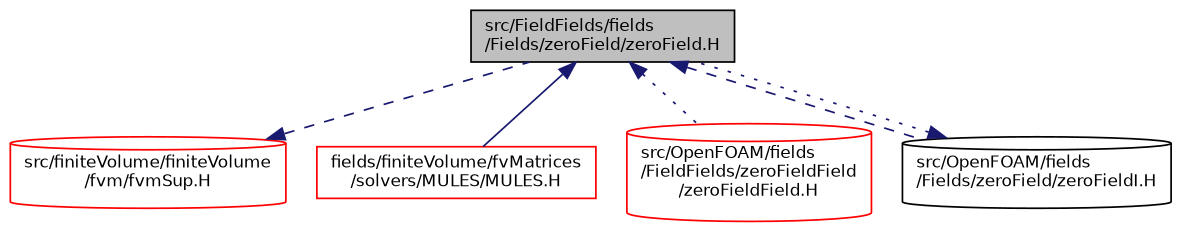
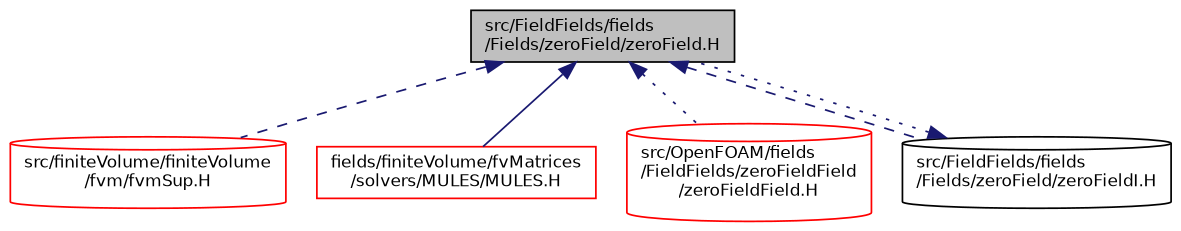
edge "src/FieldFields/fields /Fields/zeroField/zeroField.H" -> "src/finiteVolume/finiteVolume /fvm/fvmSup.H": reversed
node "src/OpenFOAM/fields /Fields/zeroField/zeroFieldI.H": label "src/OpenFOAM/fields /Fields/zeroField/zeroFieldI.H" -> "src/FieldFields/fields /Fields/zeroField/zeroFieldI.H"
